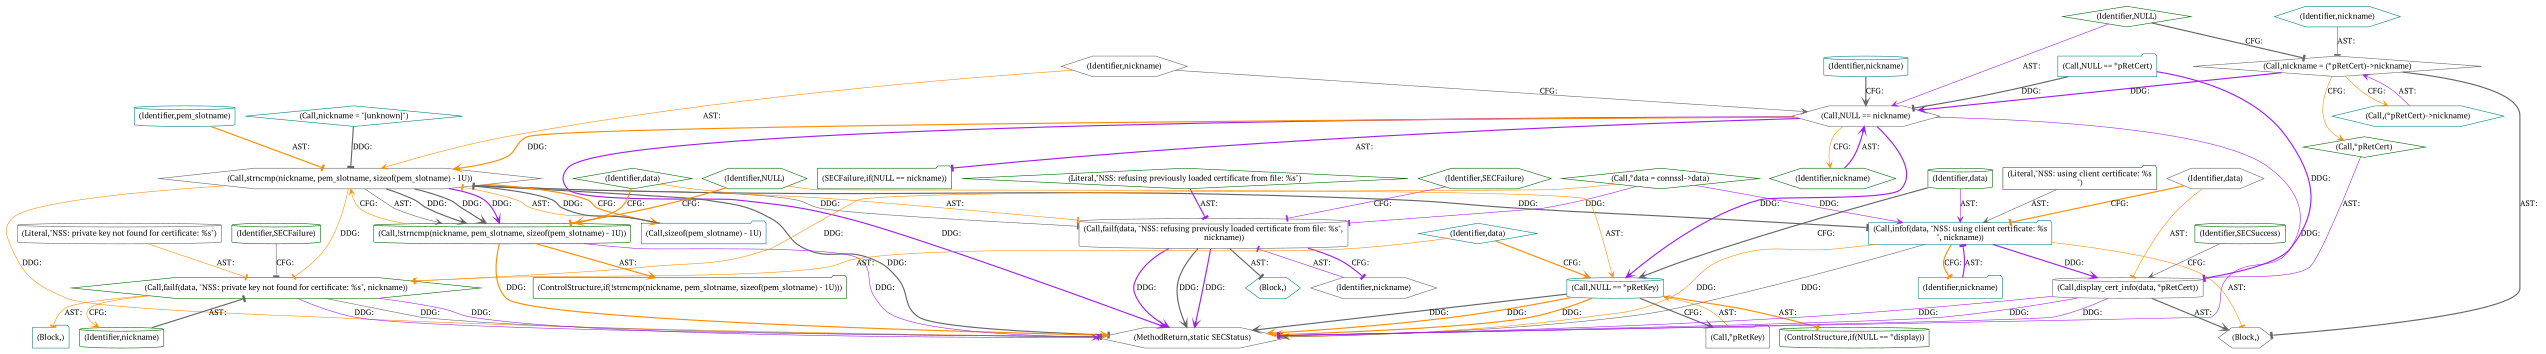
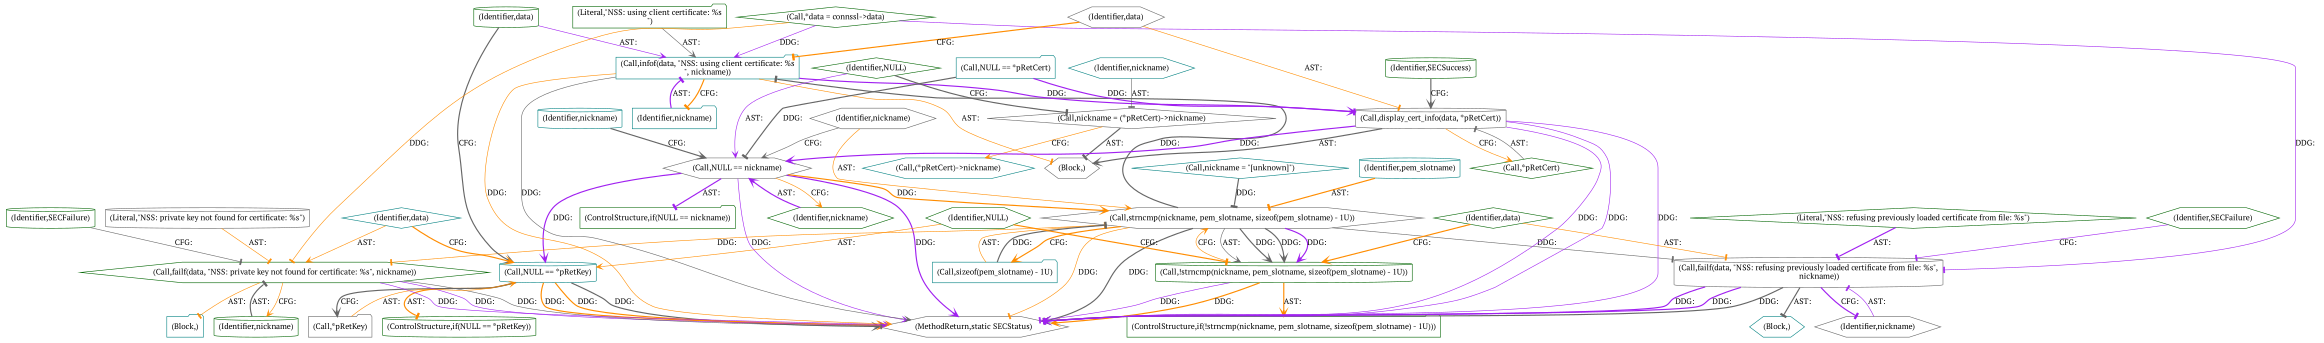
edge "(Call,(*pRetCert)->nickname)" -> "(Call,nickname = (*pRetCert)->nickname)": removed, label "AST:"
edge "(Call,nickname = (*pRetCert)->nickname)" -> "(Call,NULL == nickname)": now "(Call,display_cert_info(data, *pRetCert))" -> "(Call,NULL == nickname)"
edge "(Call,nickname = (*pRetCert)->nickname)" -> "(Call,*pRetCert)": now "(Call,display_cert_info(data, *pRetCert))" -> "(Call,*pRetCert)"
node "(SECFailure,if(NULL == nickname))": label "(SECFailure,if(NULL == nickname))" -> "(ControlStructure,if(NULL == nickname))"
edge "(Identifier,SECSuccess)" -> "(Call,display_cert_info(data, *pRetCert))": style solid -> bold
edge "(Call,*pRetCert)" -> "(Call,display_cert_info(data, *pRetCert))": color purple -> gray40
node "(ControlStructure,if(NULL == *display))": label "(ControlStructure,if(NULL == *display))" -> "(ControlStructure,if(NULL == *pRetKey))"
